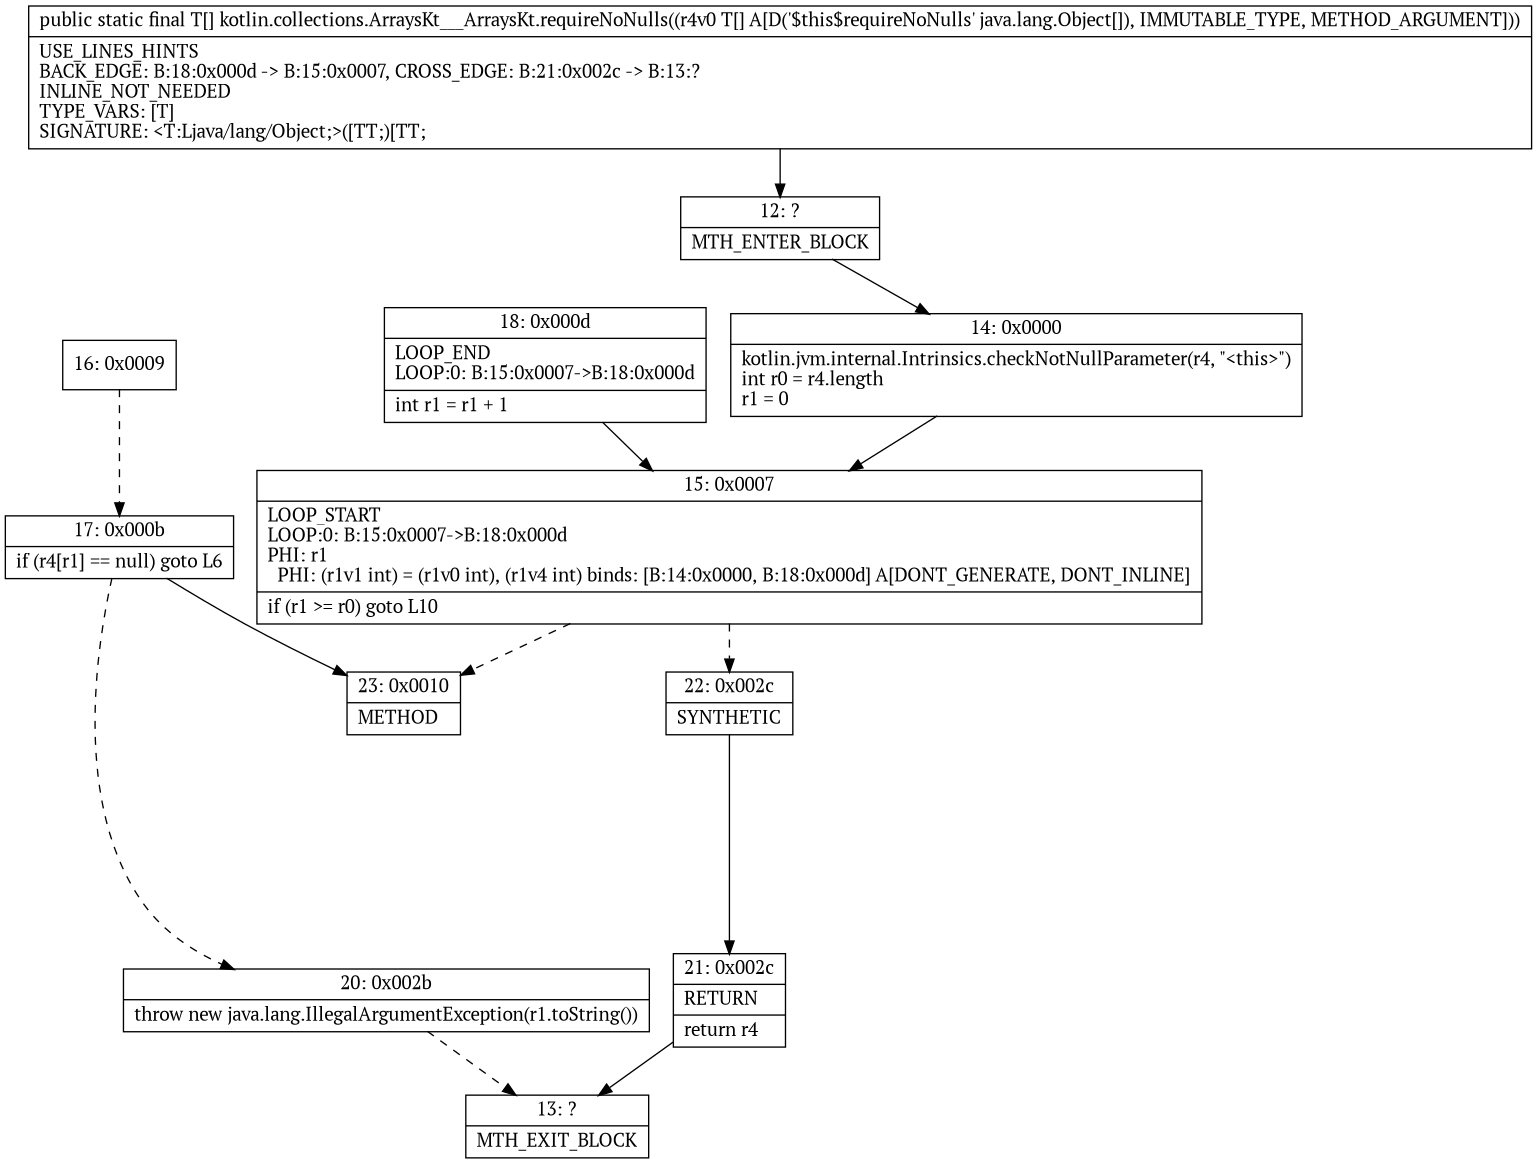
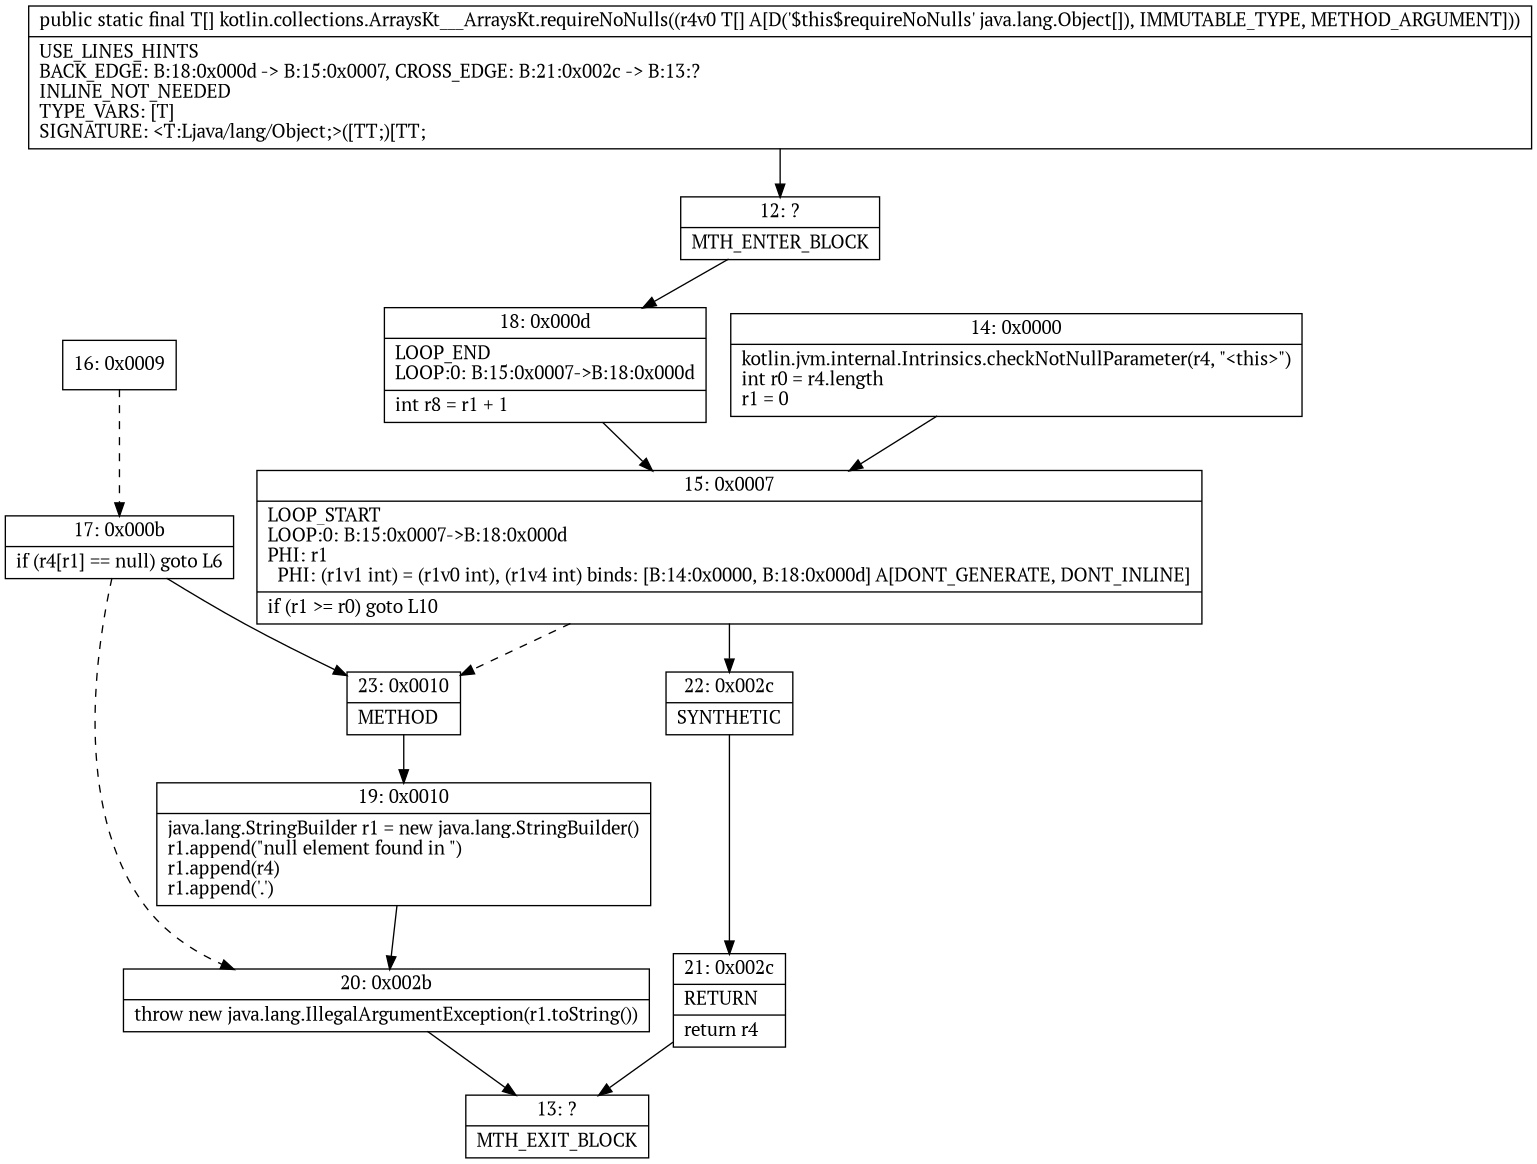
edge "12: ?" -> "14: 0x0000": now "12: ?" -> "18: 0x000d"
node "18: 0x000d": text "int r1 = r1 + 1" -> "int r8 = r1 + 1"
edge "15: 0x0007" -> "22: 0x002c": style dashed -> solid
node "19: 0x0010": added
edge "20: 0x002b" -> "13: ?": style dashed -> solid
